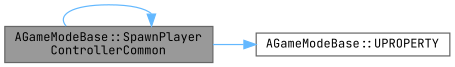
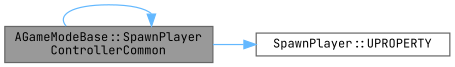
node "AGameModeBase::UPROPERTY": label "AGameModeBase::UPROPERTY" -> "SpawnPlayer::UPROPERTY"
